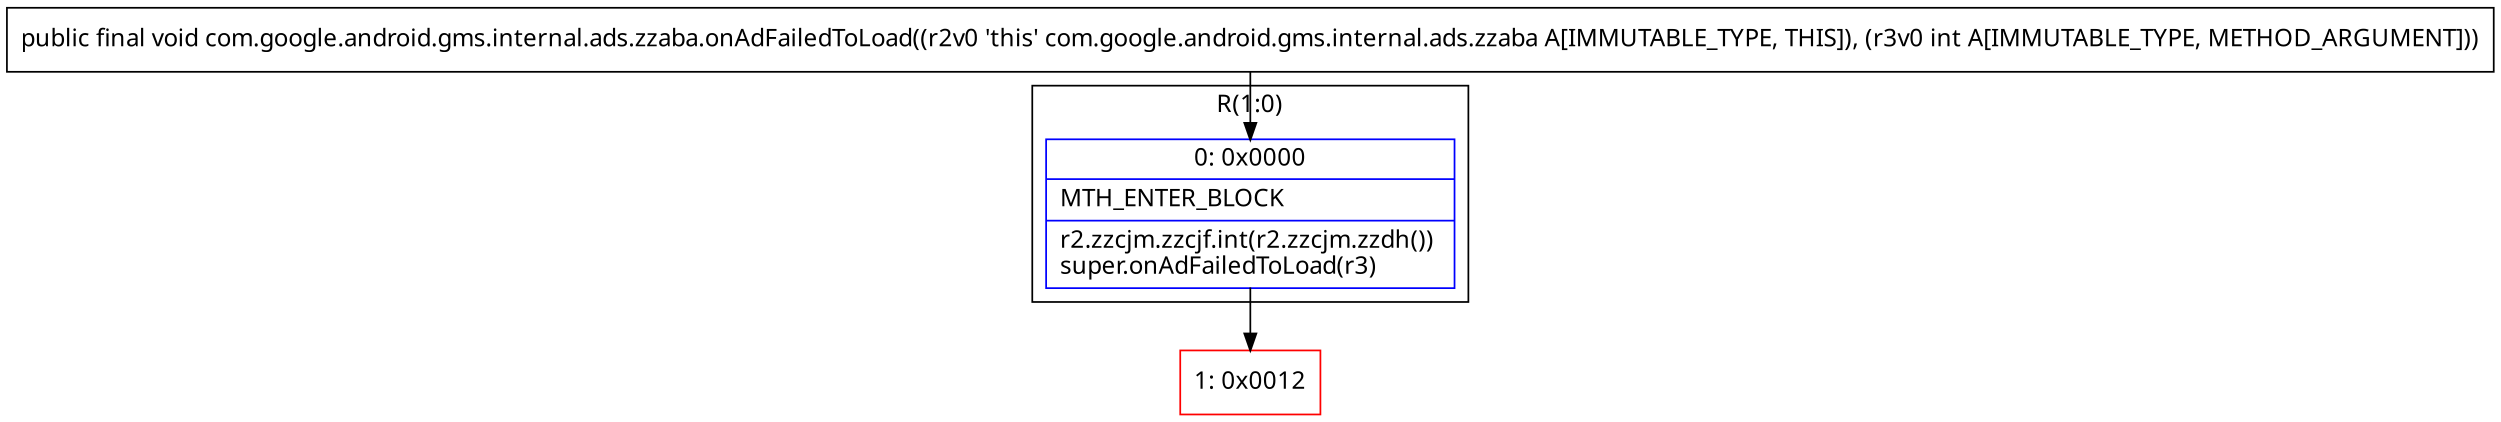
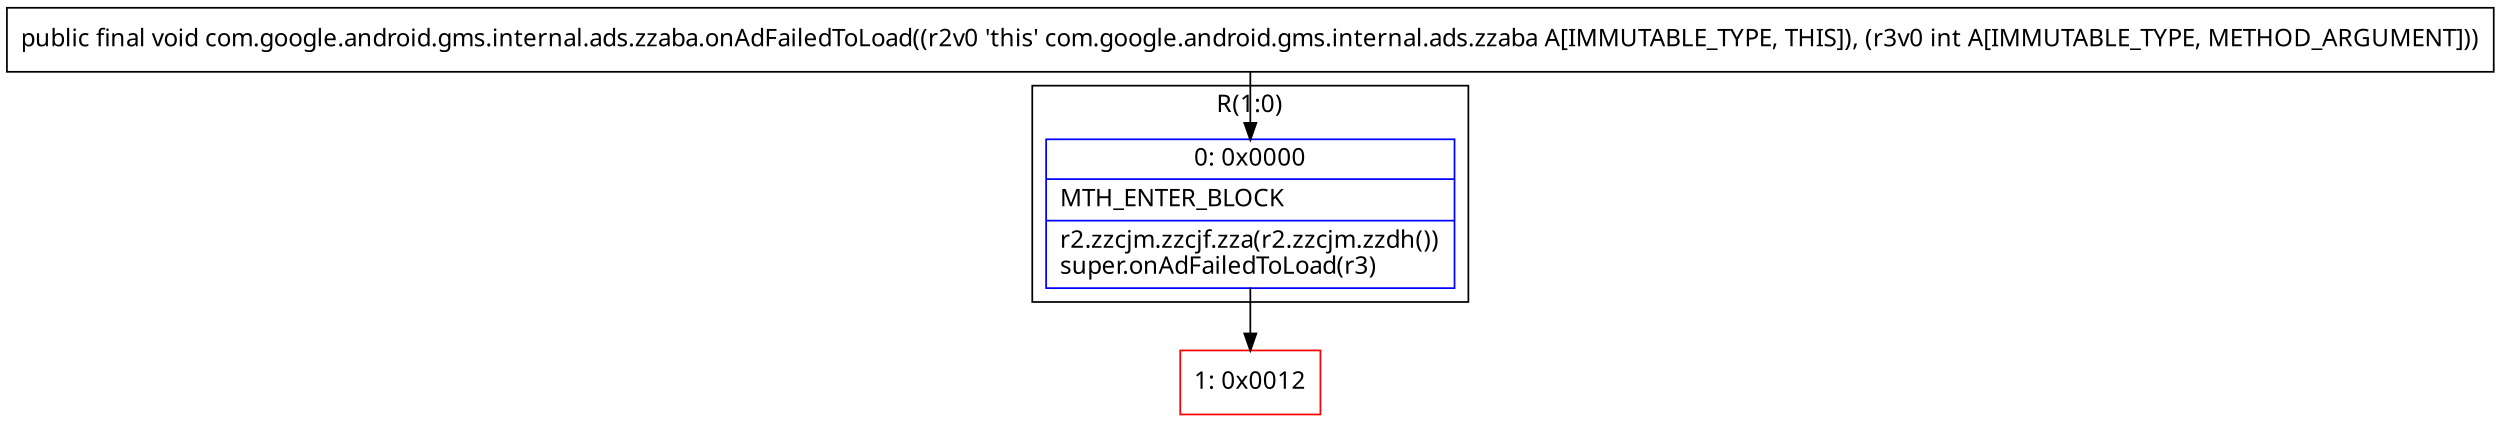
node "0: 0x0000": text "r2.zzcjm.zzcjf.int(r2.zzcjm.zzdh())" -> "r2.zzcjm.zzcjf.zza(r2.zzcjm.zzdh())"
